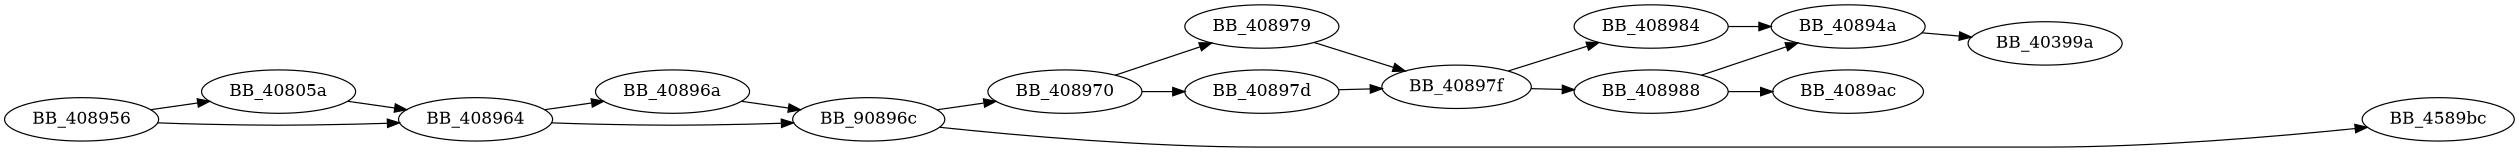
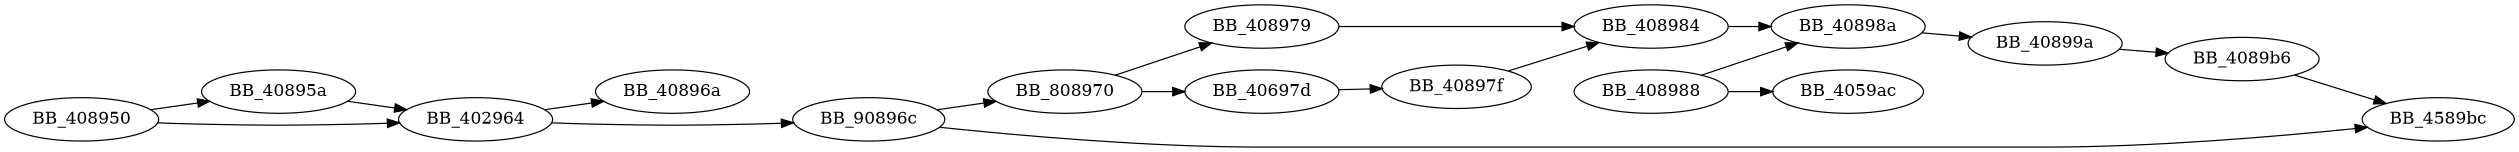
node "BB_40894a": label "BB_40894a" -> "BB_40898a"
node "BB_40399a": label "BB_40399a" -> "BB_40899a"
edge "BB_408979" -> "BB_40897f": now "BB_408979" -> "BB_408984"
node "BB_4089b6": added
edge "BB_40897f" -> "BB_408988": removed
node "BB_40805a": label "BB_40805a" -> "BB_40895a"
node "BB_408970": label "BB_408970" -> "BB_808970"
node "BB_40897d": label "BB_40897d" -> "BB_40697d"
node "BB_4089ac": label "BB_4089ac" -> "BB_4059ac"
edge "BB_40896a" -> "BB_90896c": removed
node "BB_408956": label "BB_408956" -> "BB_408950"
node "BB_408964": label "BB_408964" -> "BB_402964"
